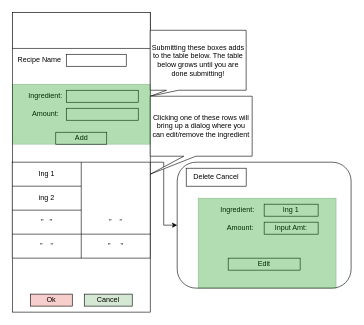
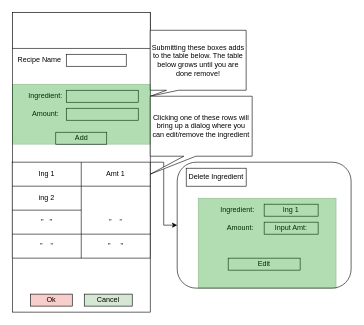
node "Submitting these boxes adds to the table below. The table below grows until you are done submitting!": label "Submitting these boxes adds to the table below. The table below grows until you are done submitting!" -> "Submitting these boxes adds to the table below. The table below grows until you are done remove!"
node "Amt 1": added
node "Delete Cancel": label "Delete Cancel" -> "Delete Ingredient"
